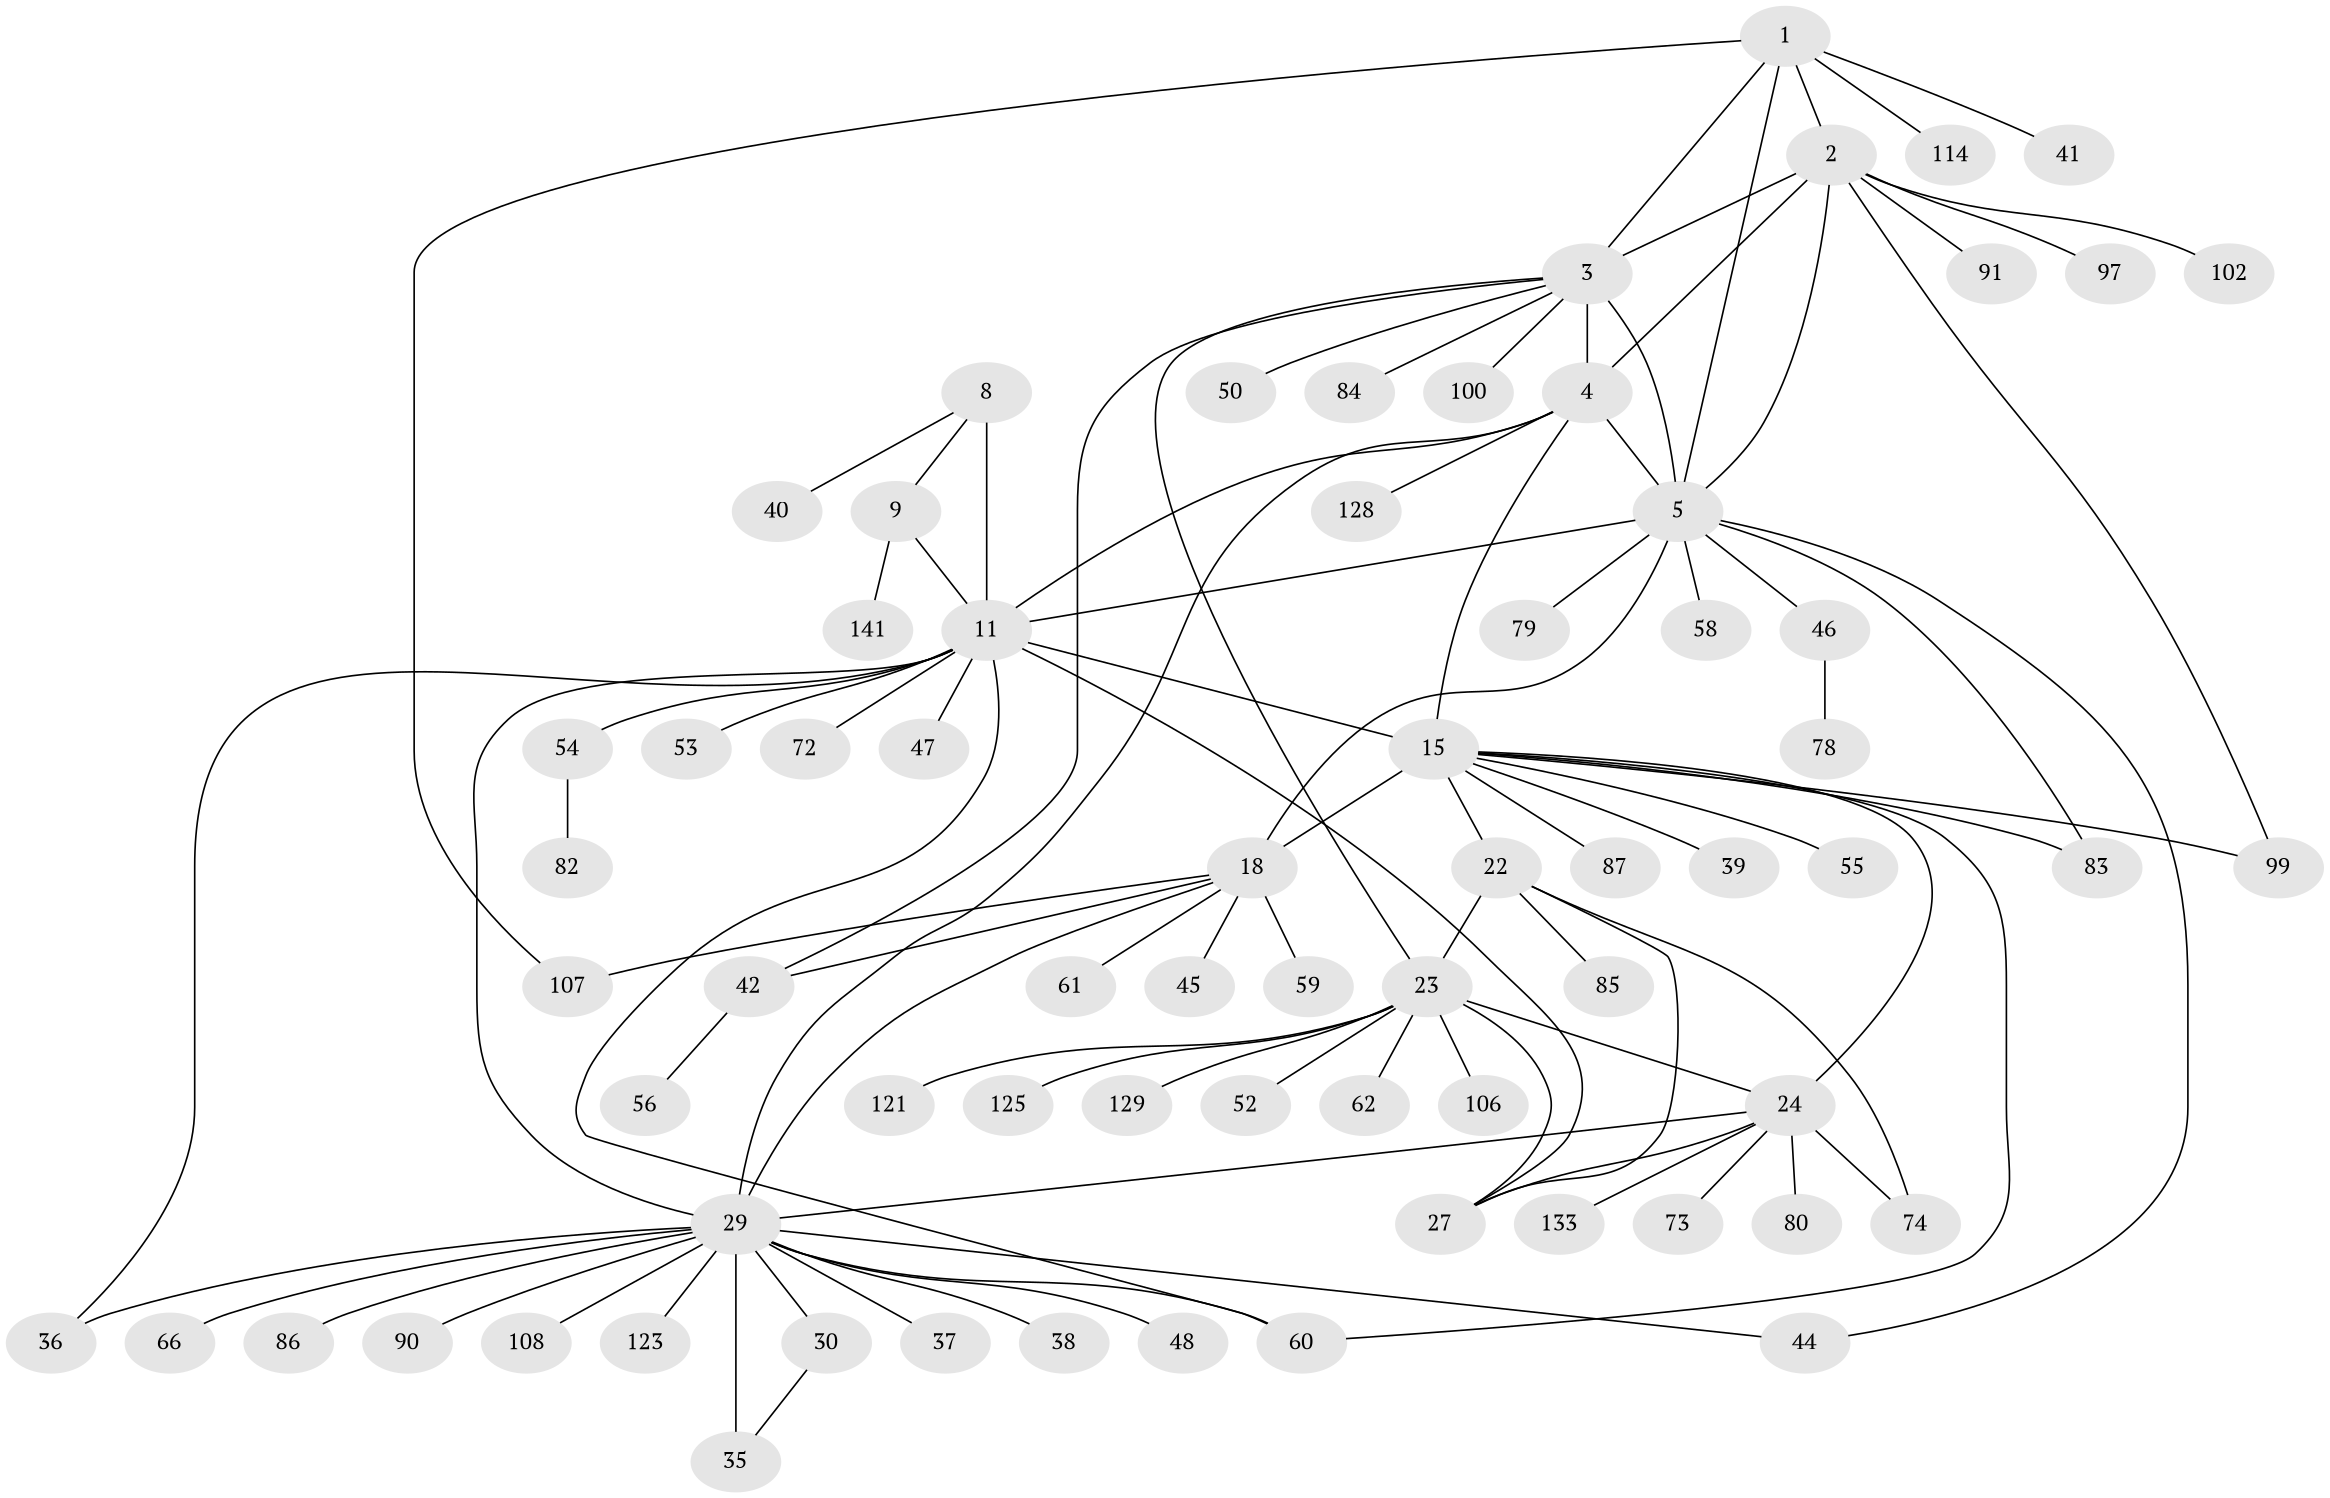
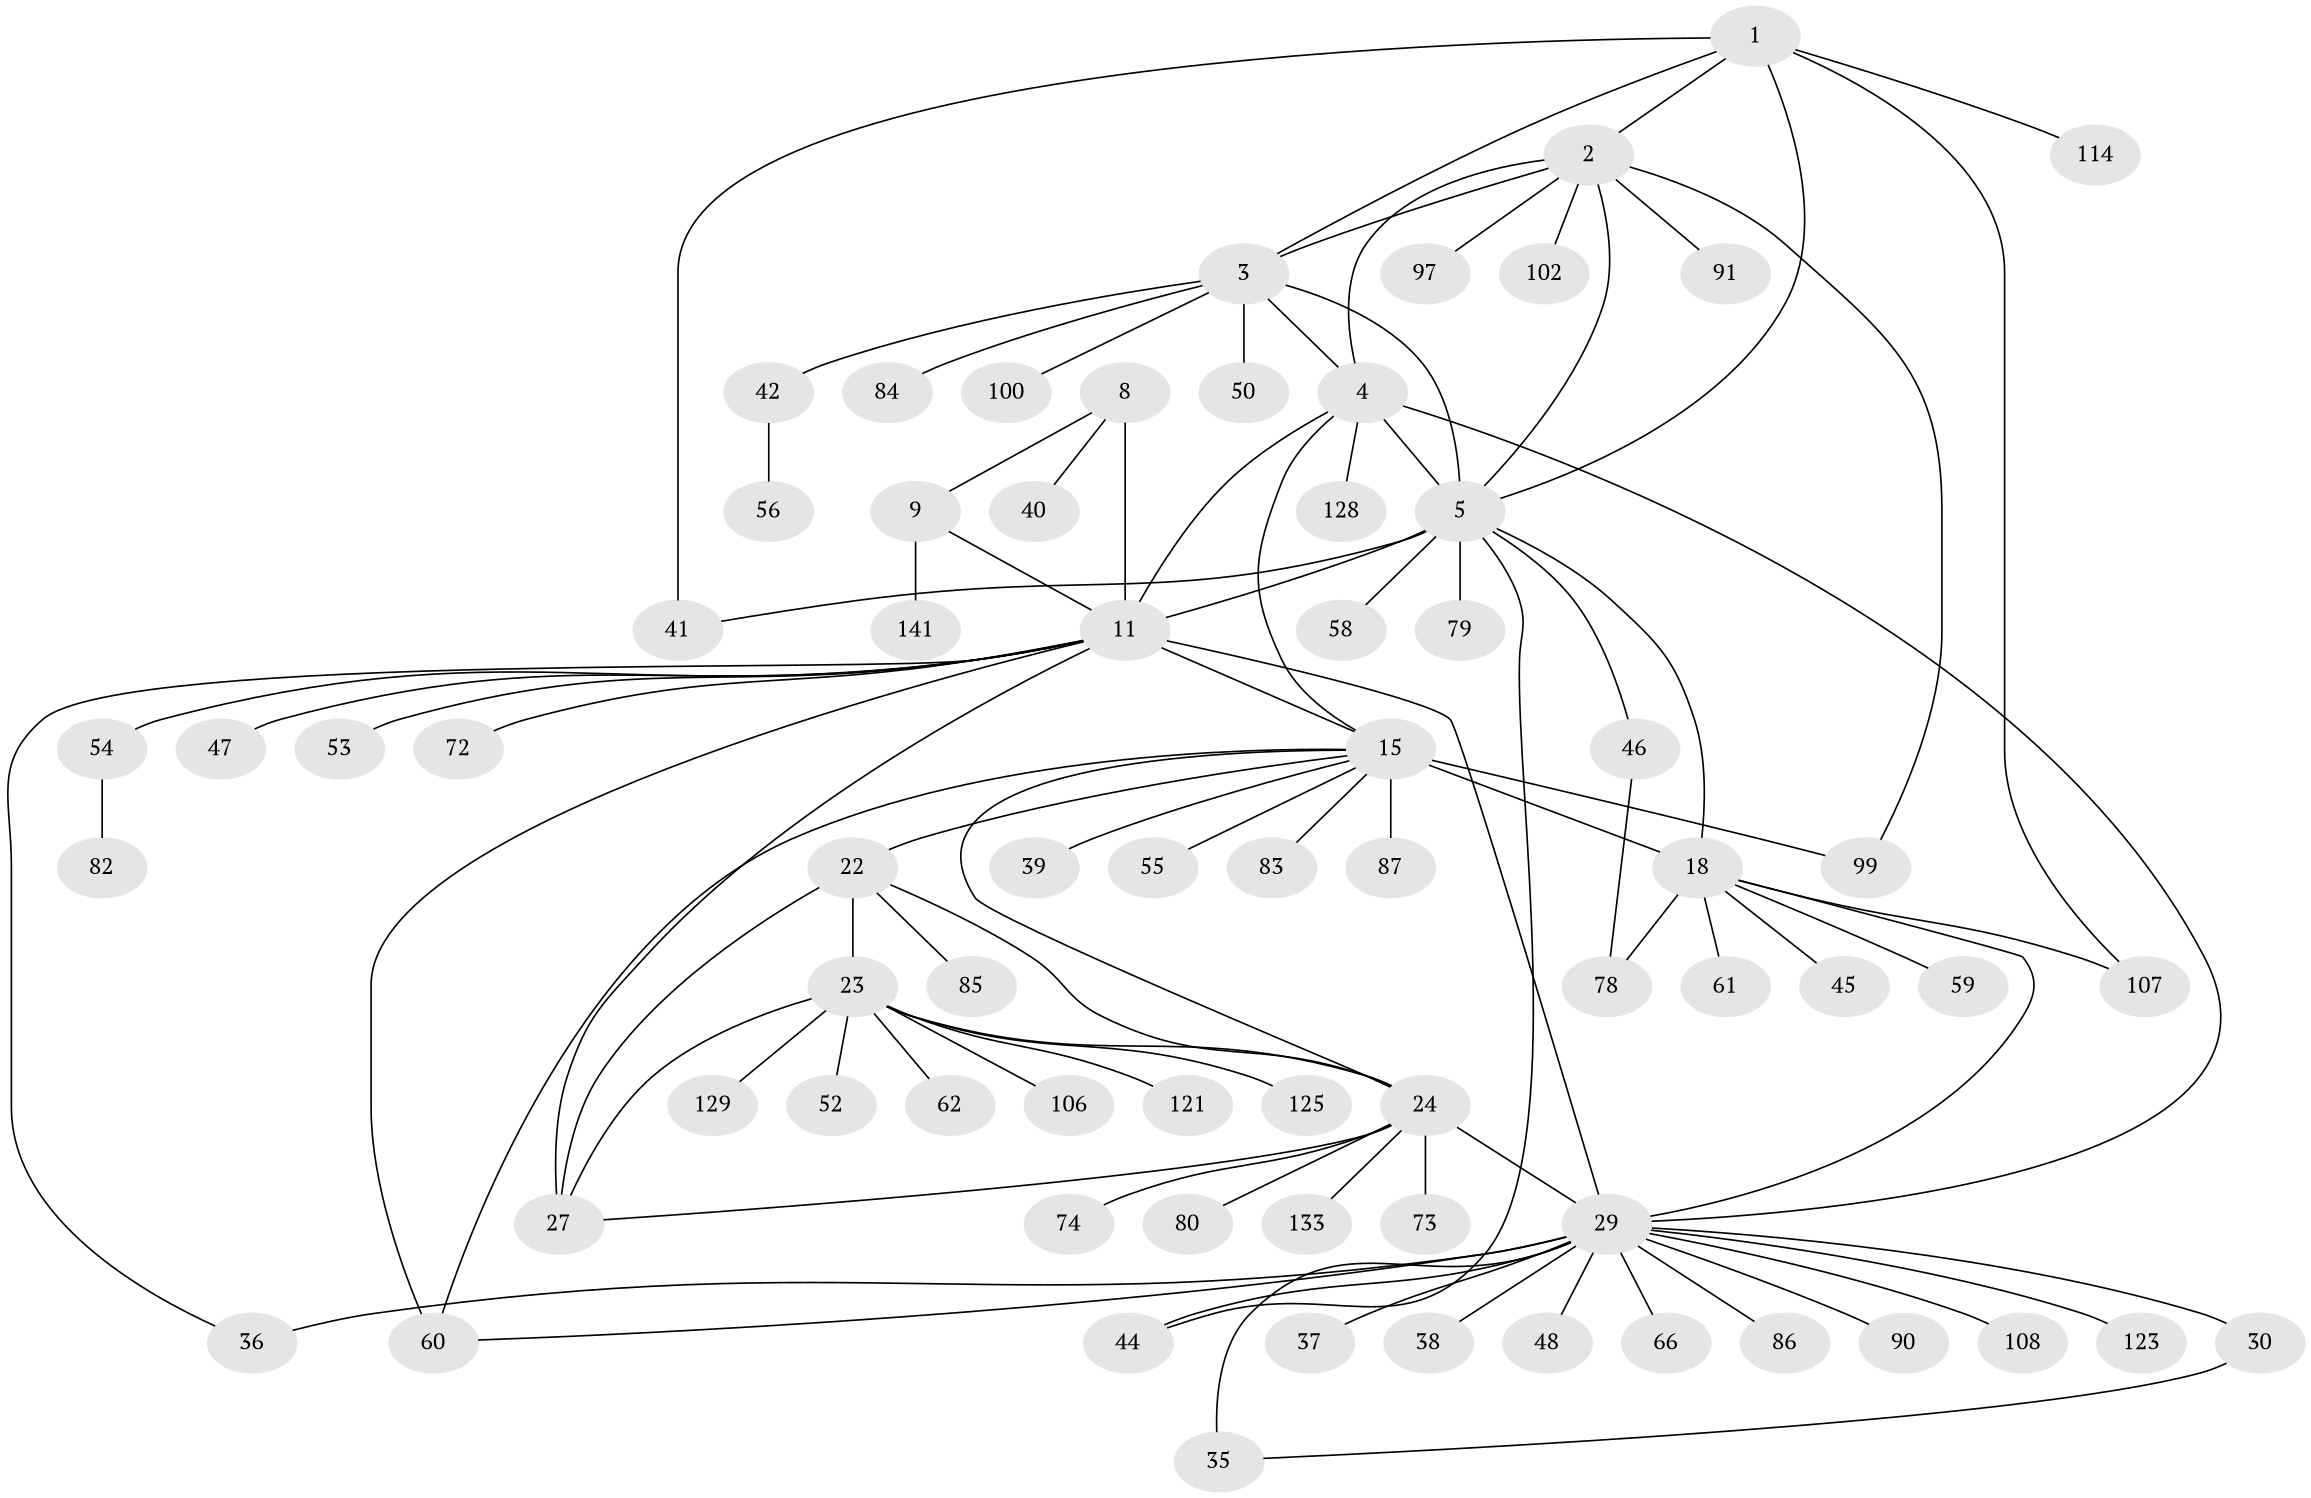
edge "3" -- "23": removed
edge "5" -- "83": now "5" -- "41"
edge "18" -- "42": now "18" -- "78"
edge "22" -- "74": now "22" -- "24"
